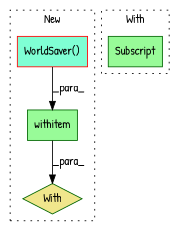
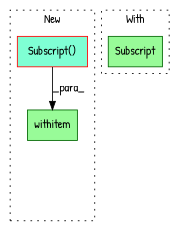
node "WorldSaver()": label "WorldSaver()" -> "Subscript()"
node "With": removed
